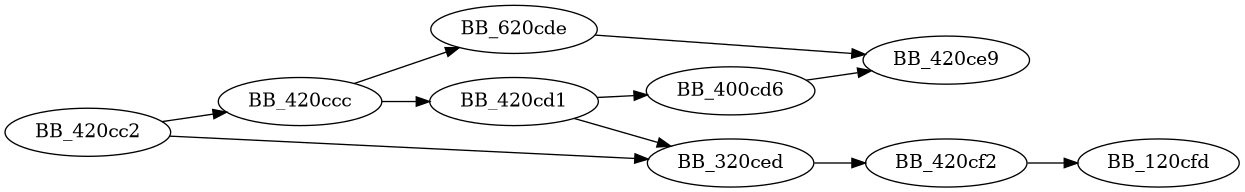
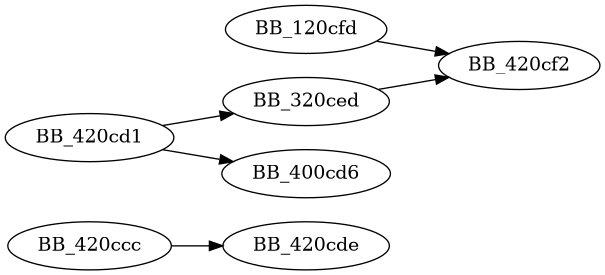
node "BB_620cde": label "BB_620cde" -> "BB_420cde"
node "BB_420ce9": removed
edge "BB_420ccc" -> "BB_420cd1": removed
node "BB_420cc2": removed
edge "BB_420cf2" -> "BB_120cfd": reversed
